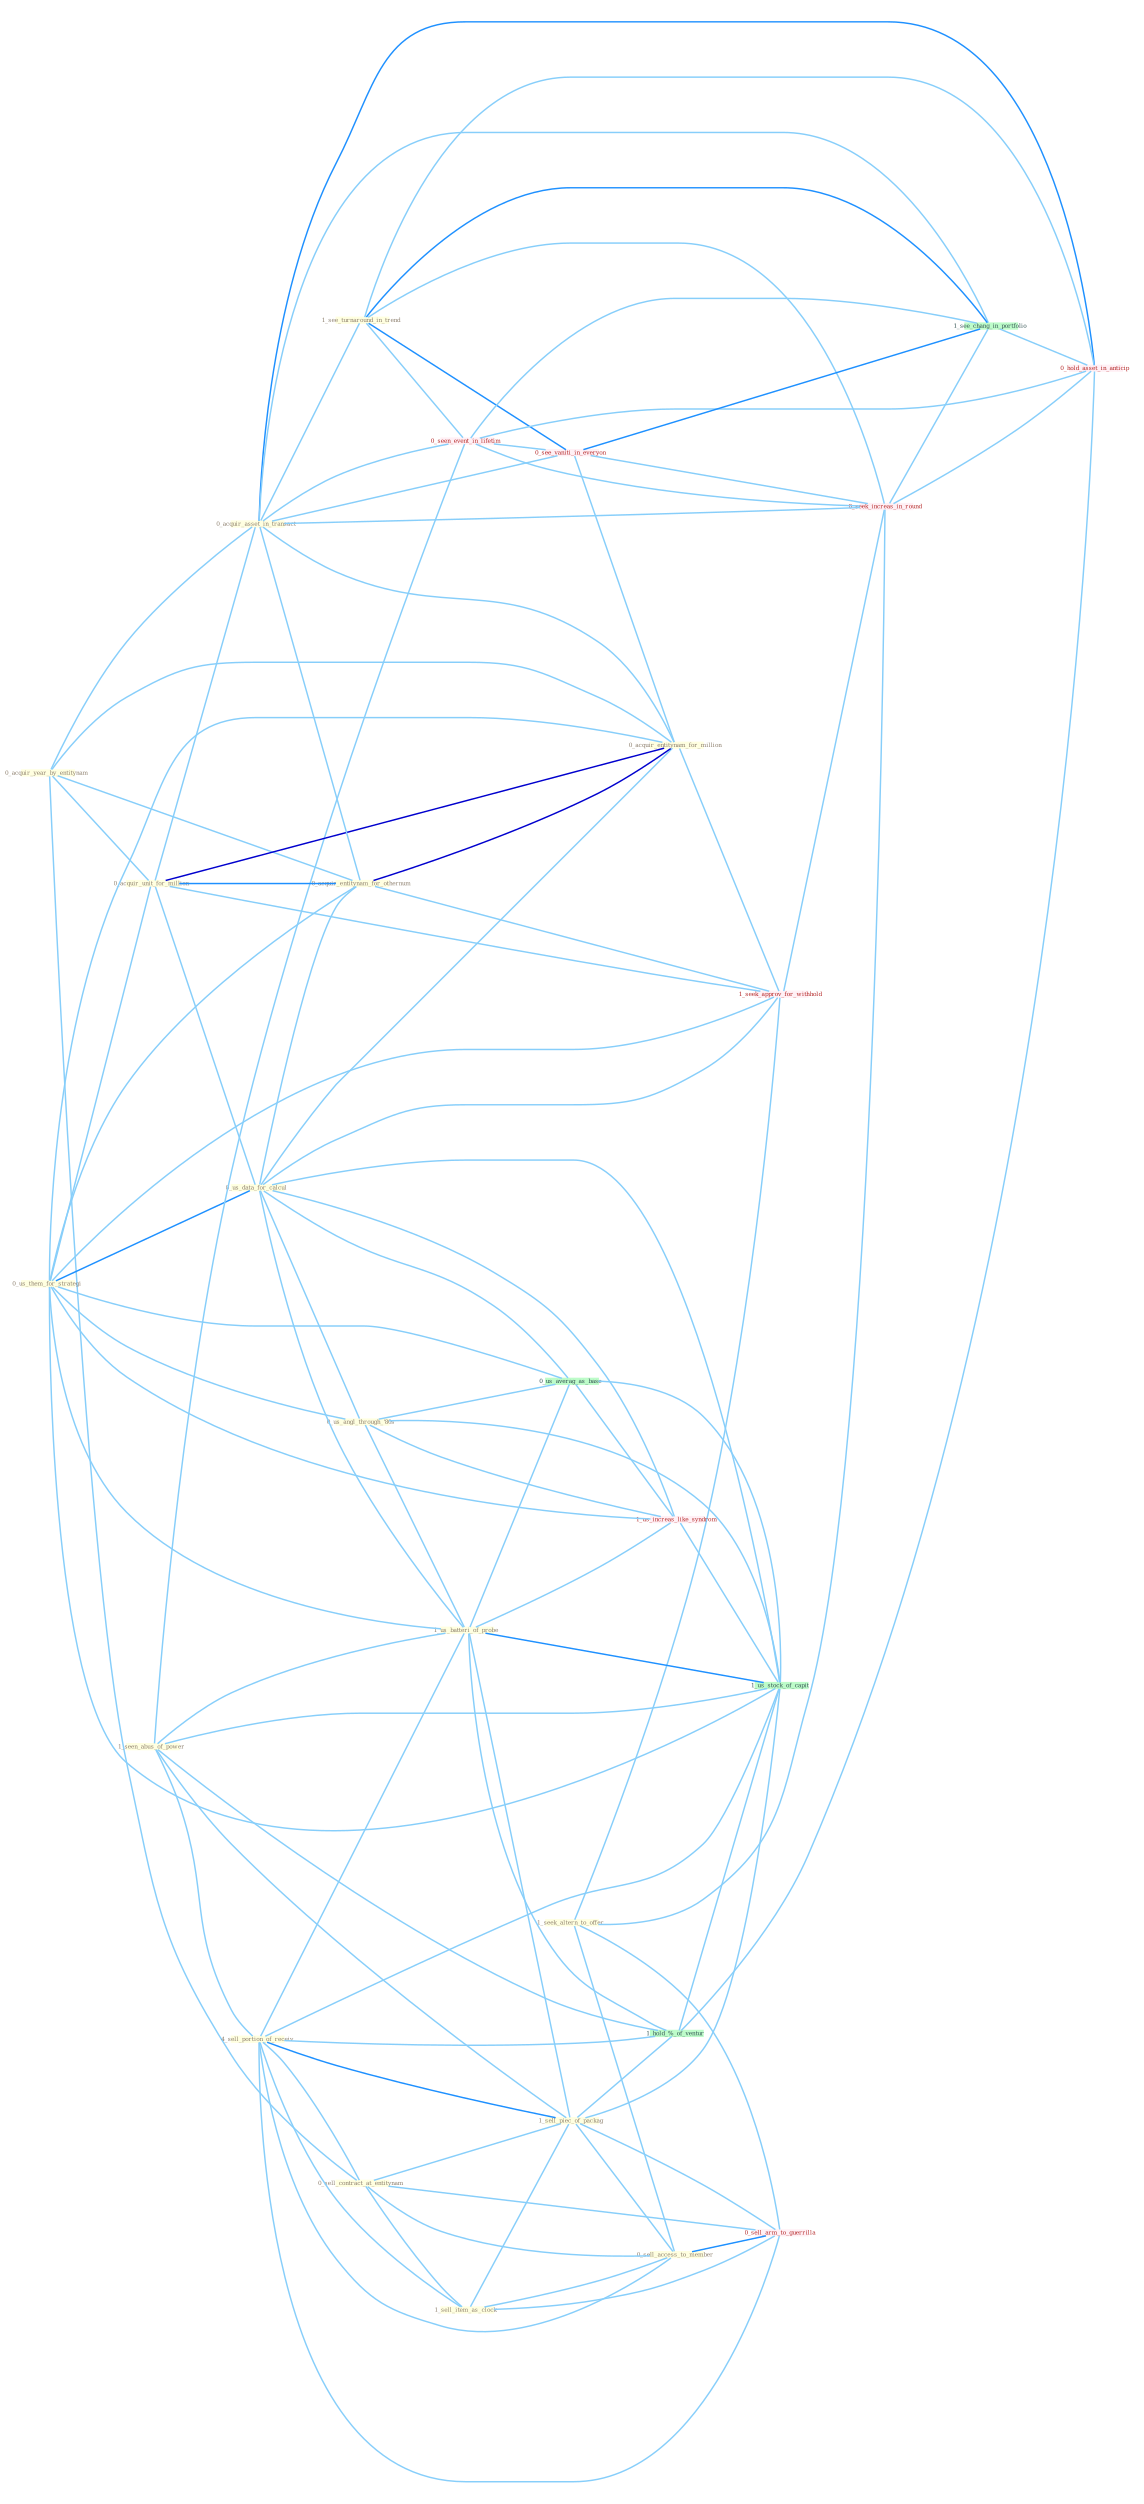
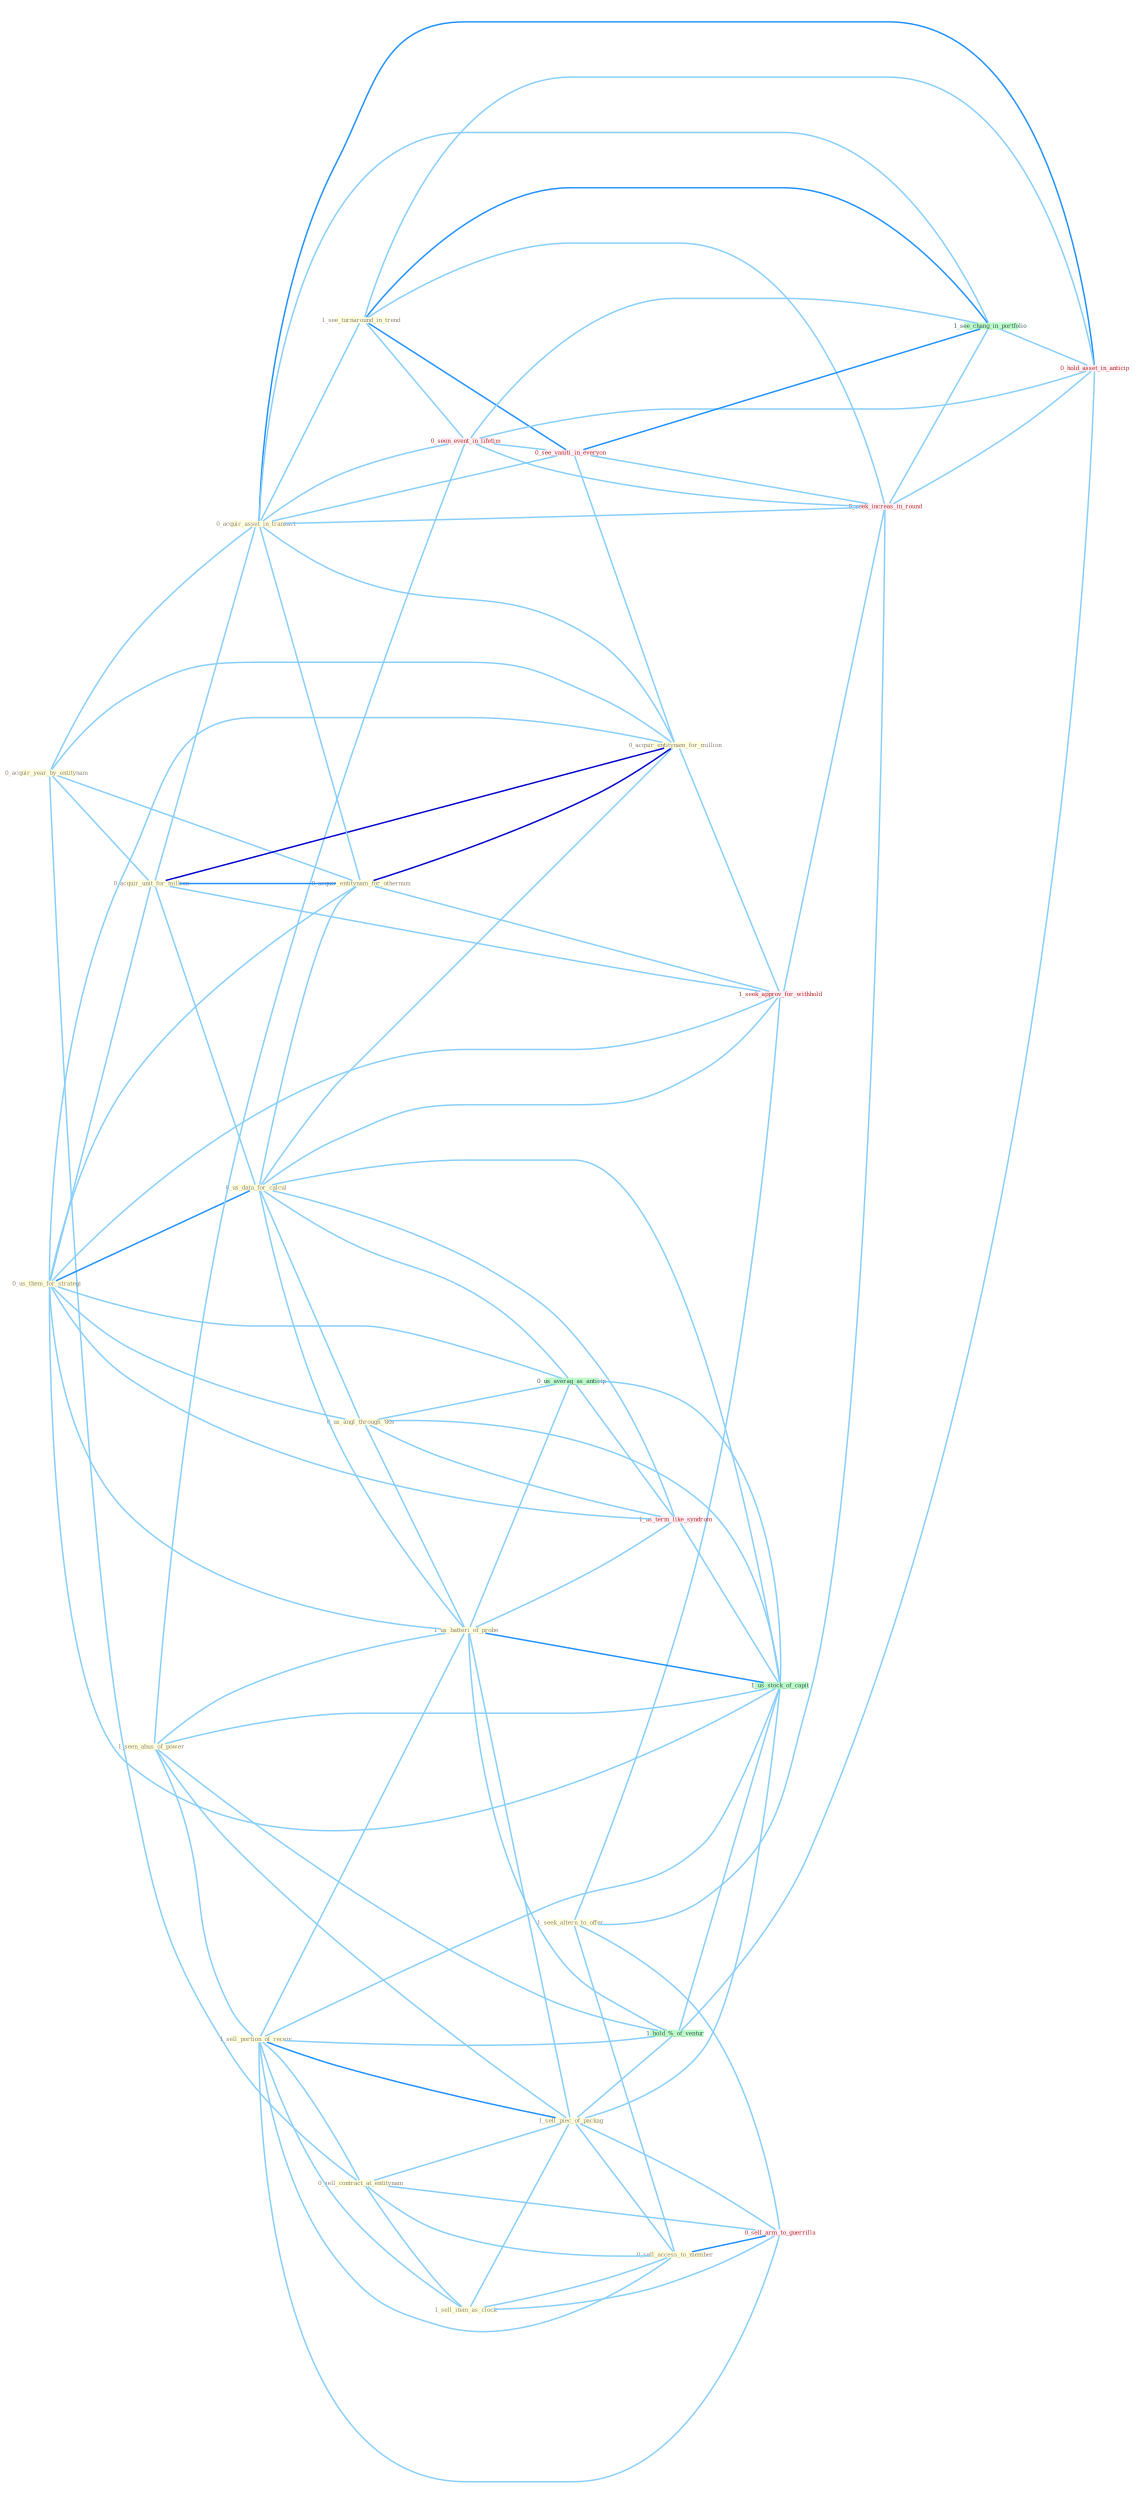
node "0_us_averag_as_base": label "0_us_averag_as_base" -> "0_us_averag_as_anticip"
node "1_us_increas_like_syndrom": label "1_us_increas_like_syndrom" -> "1_us_term_like_syndrom"
node "4_sell_portion_of_receiv": label "4_sell_portion_of_receiv" -> "1_sell_portion_of_receiv"
